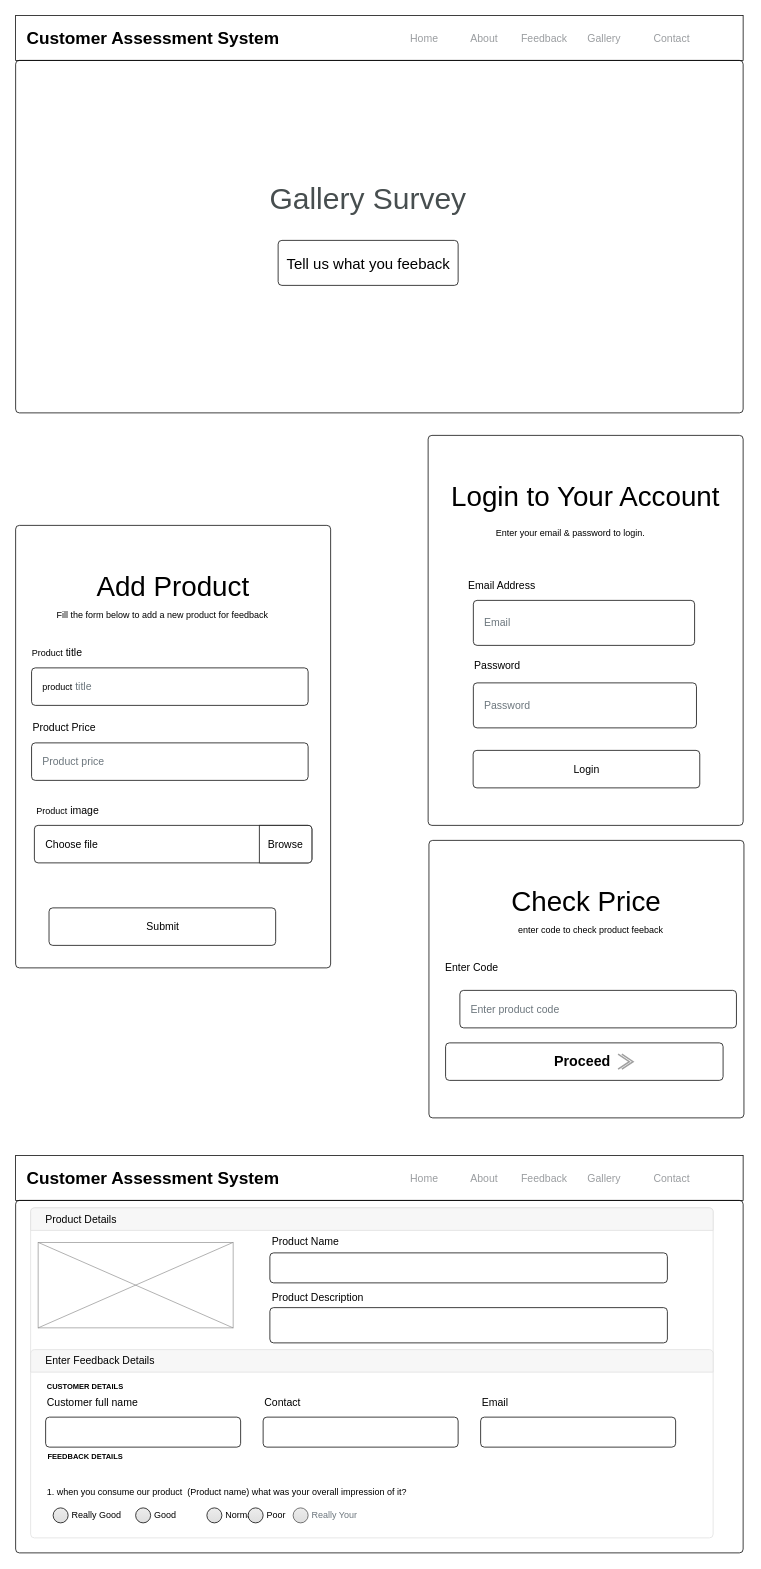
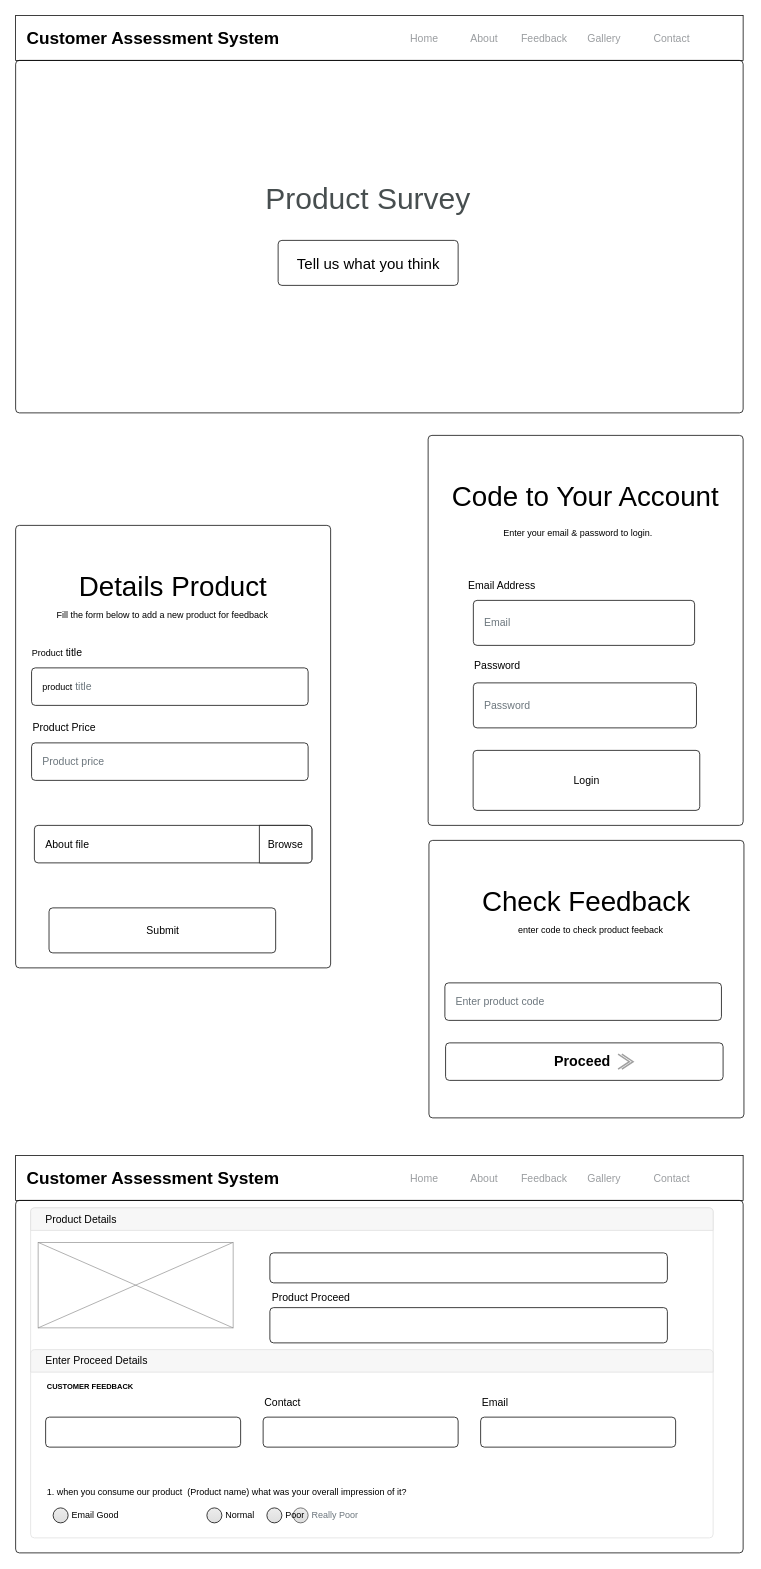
node "Gallery Survey": label "Gallery Survey" -> "Product Survey"
node "Tell us what you feeback": label "Tell us what you feeback" -> "Tell us what you think"
node "Login to Your Account": label "Login to Your Account" -> "Code to Your Account"
node "Enter your email & password to login.": moved (570, 533) -> (578, 533)
node "Add Product": label "Add Product" -> "Details Product"
node "Login": size 227x38 -> 227x60
node "Product image": removed
node "Choose file": label "Choose file" -> "About file"
node "Check Price": label "Check Price" -> "Check Feedback"
node "Submit": size 227x38 -> 227x45
node "Enter Code": removed
node "Enter product code": moved (598, 1009) -> (583, 1002)
node "Product Name": removed
node "Product Description": label "Product Description" -> "Product Proceed"
node "Enter Feedback Details": label "Enter Feedback Details" -> "Enter Proceed Details"
node "CUSTOMER DETAILS": label "CUSTOMER DETAILS" -> "CUSTOMER FEEDBACK"
node "Customer full name": removed
node "FEEDBACK DETAILS": removed
node "Really Good": label "Really Good" -> "Email Good"
node "Good": removed
node "Poor": moved (255, 1515) -> (274, 1515)
node "Really Your": label "Really Your" -> "Really Poor"
